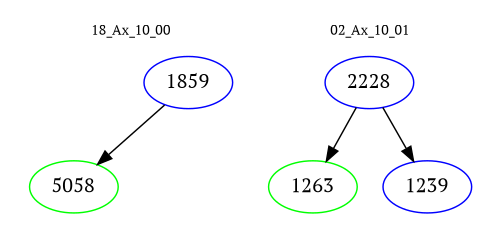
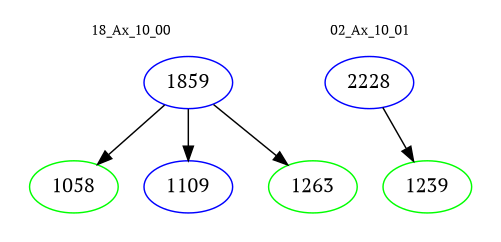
edge "2228" -> "1263": now "1859" -> "1263"
node "5058": label "5058" -> "1058"
node "1109": added
node "1239": color blue -> green
